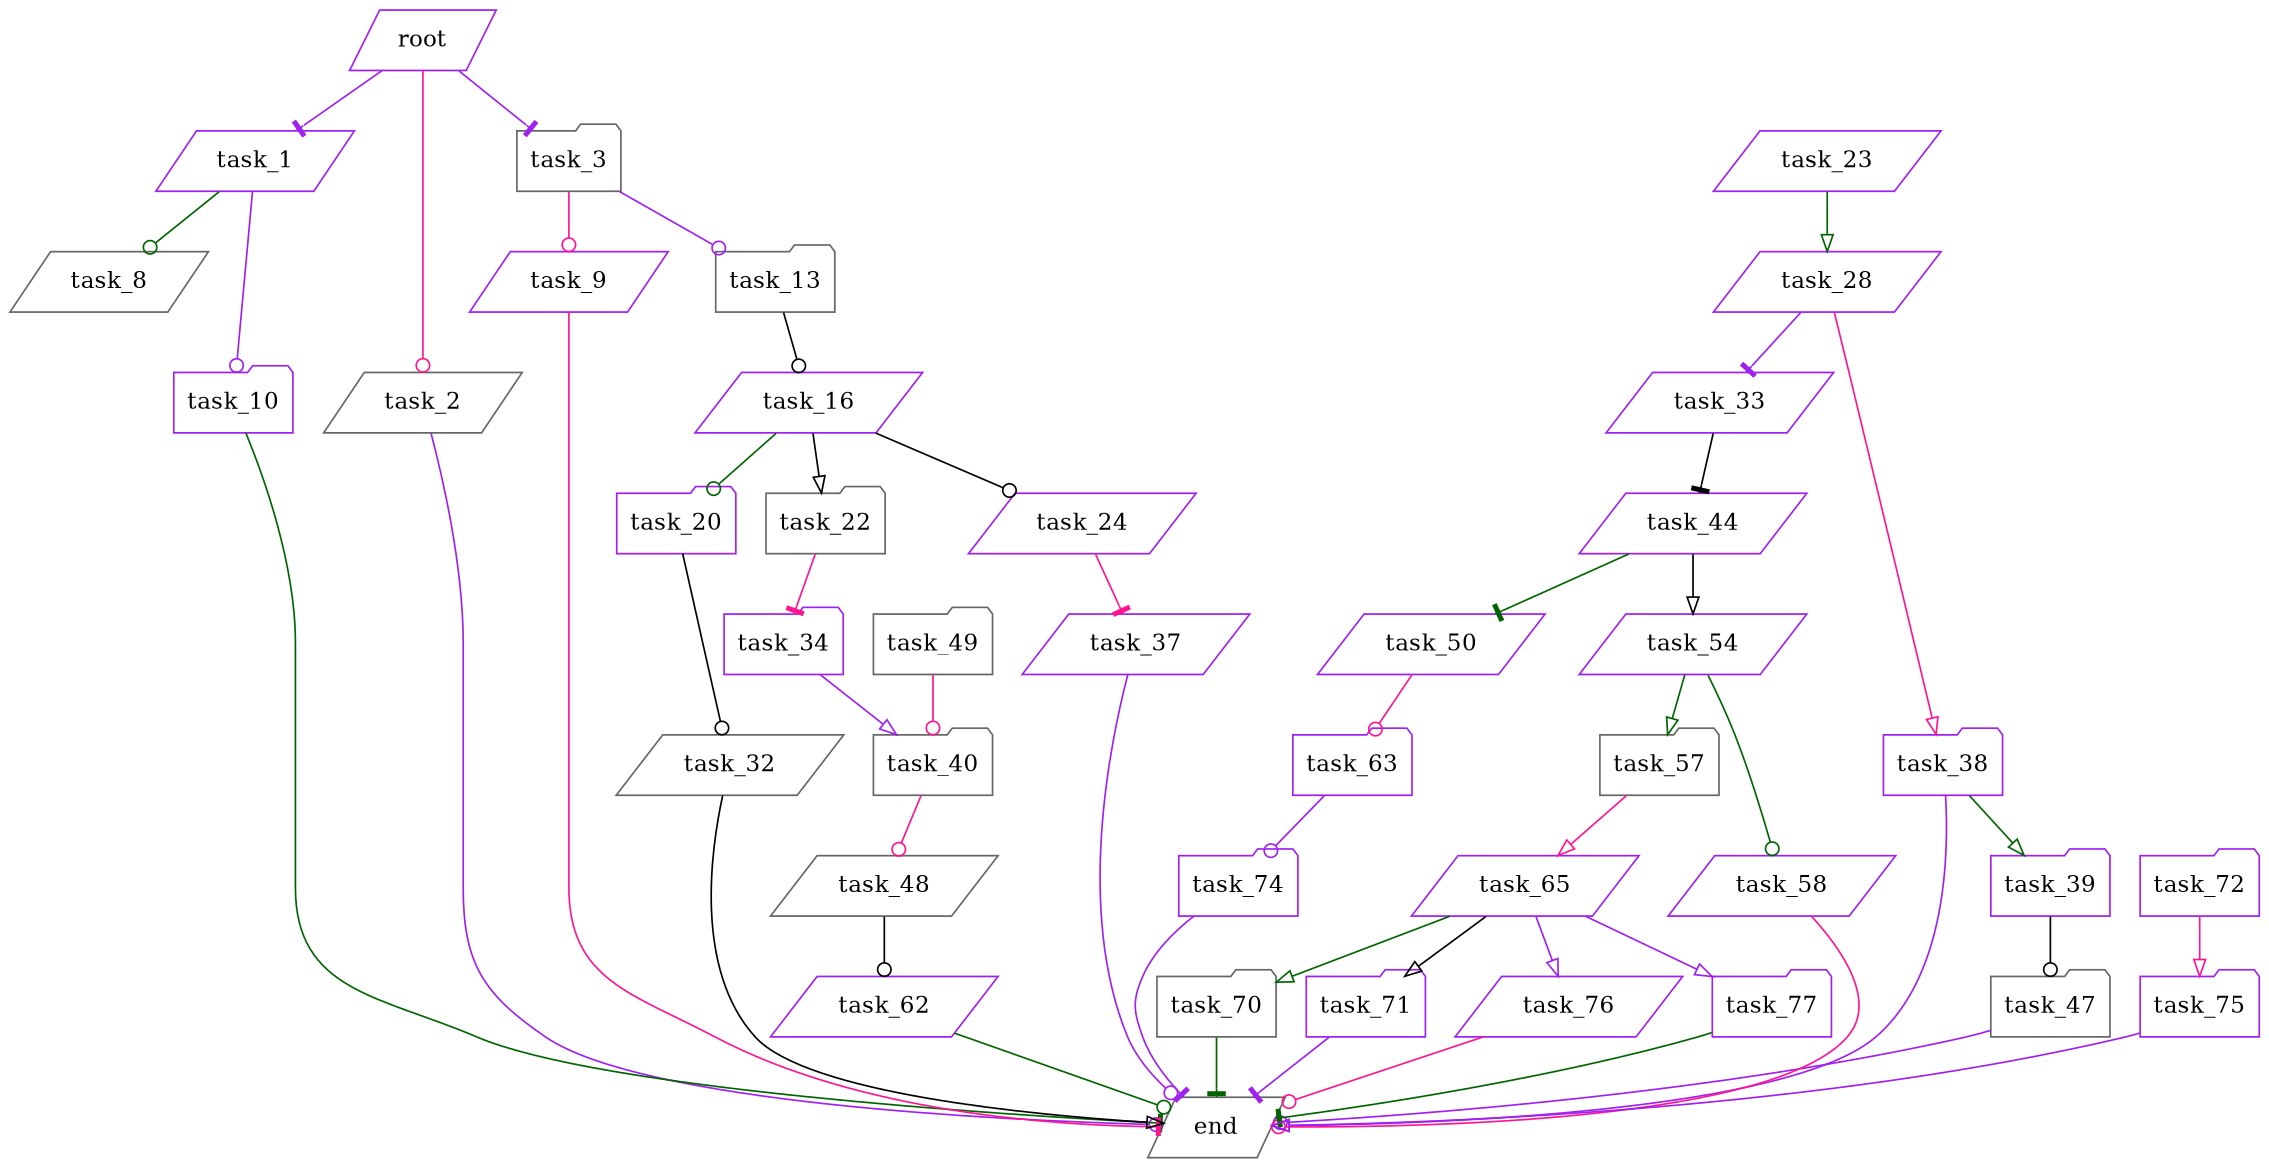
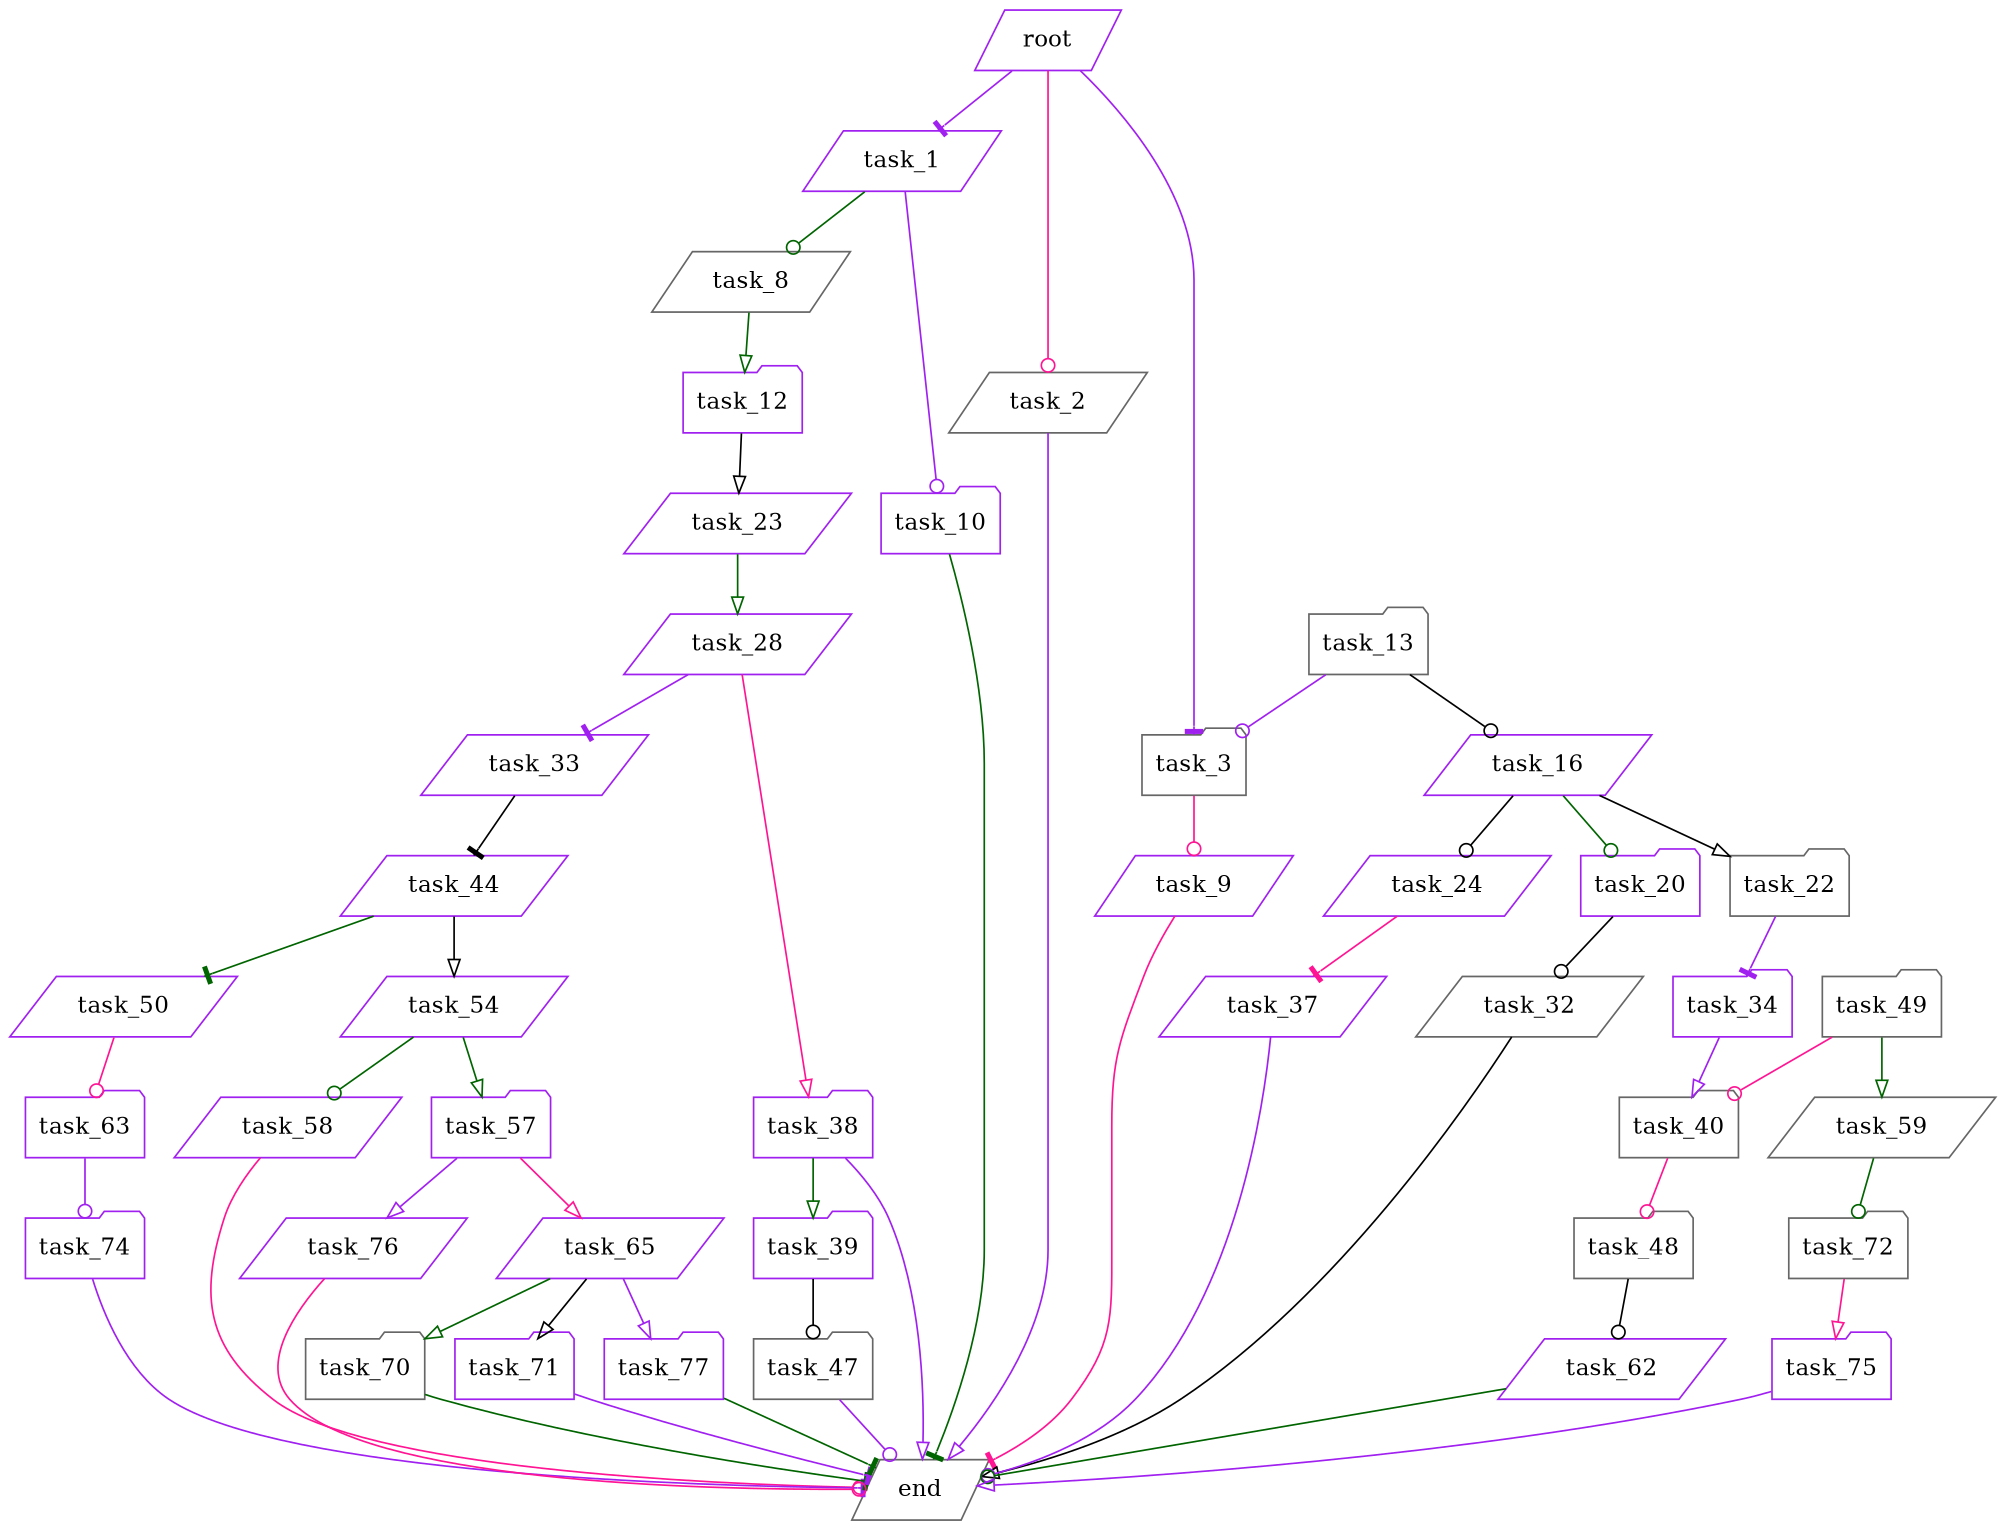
edge "task_3" -> "task_13": reversed
node "task_12": added
edge "task_22" -> "task_34": color deeppink -> purple
node "task_57": color gray40 -> purple
node "task_48": shape parallelogram -> folder
node "task_72": color purple -> gray40
edge "task_65" -> "task_76": now "task_57" -> "task_76"
edge "task_2" -> "end": arrowhead odot -> onormal
node "task_59": added
